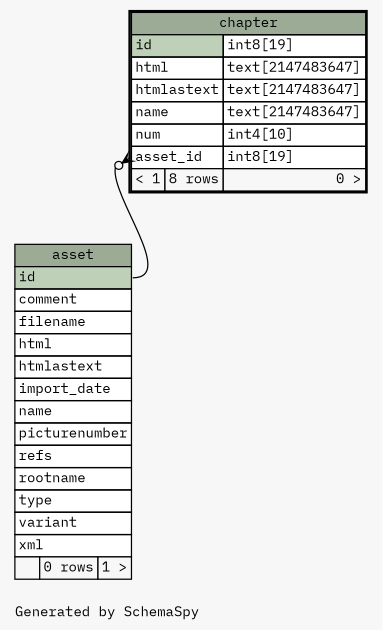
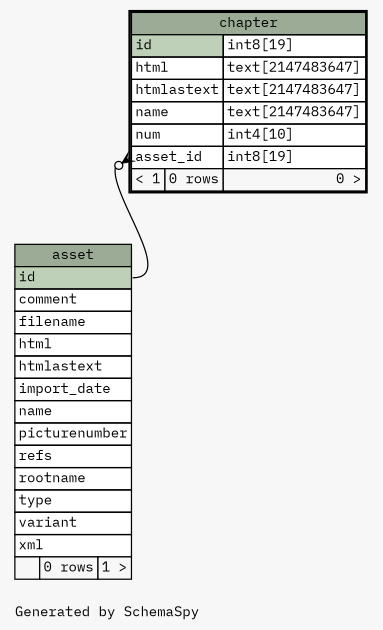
node "chapter": text "8 rows" -> "0 rows"
